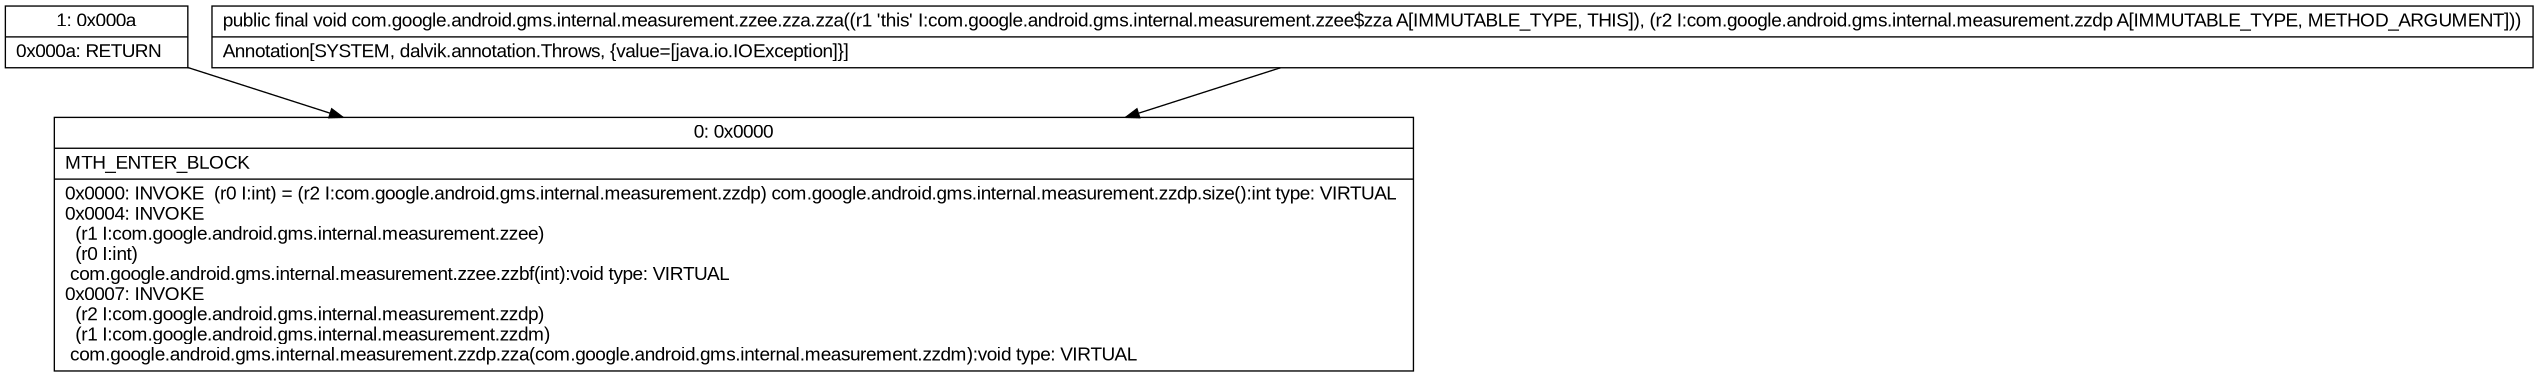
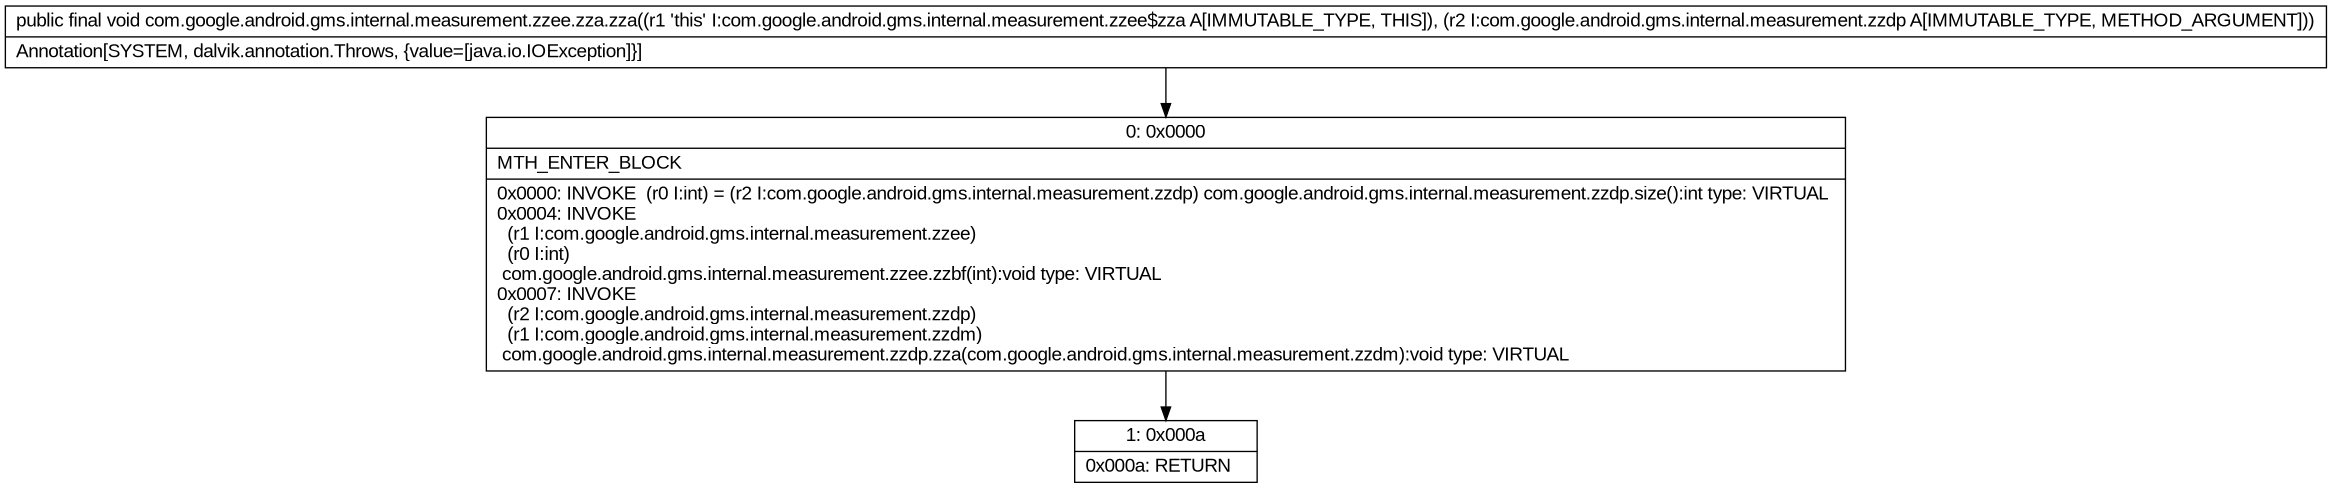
edge "1: 0x000a" -> "0: 0x0000": reversed
